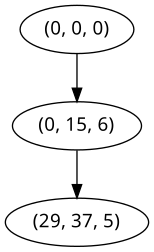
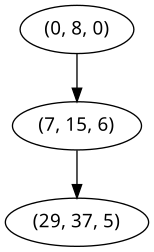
node "(0, 0, 0)": label "(0, 0, 0)" -> "(0, 8, 0)"
node "(0, 15, 6)": label "(0, 15, 6)" -> "(7, 15, 6)"
